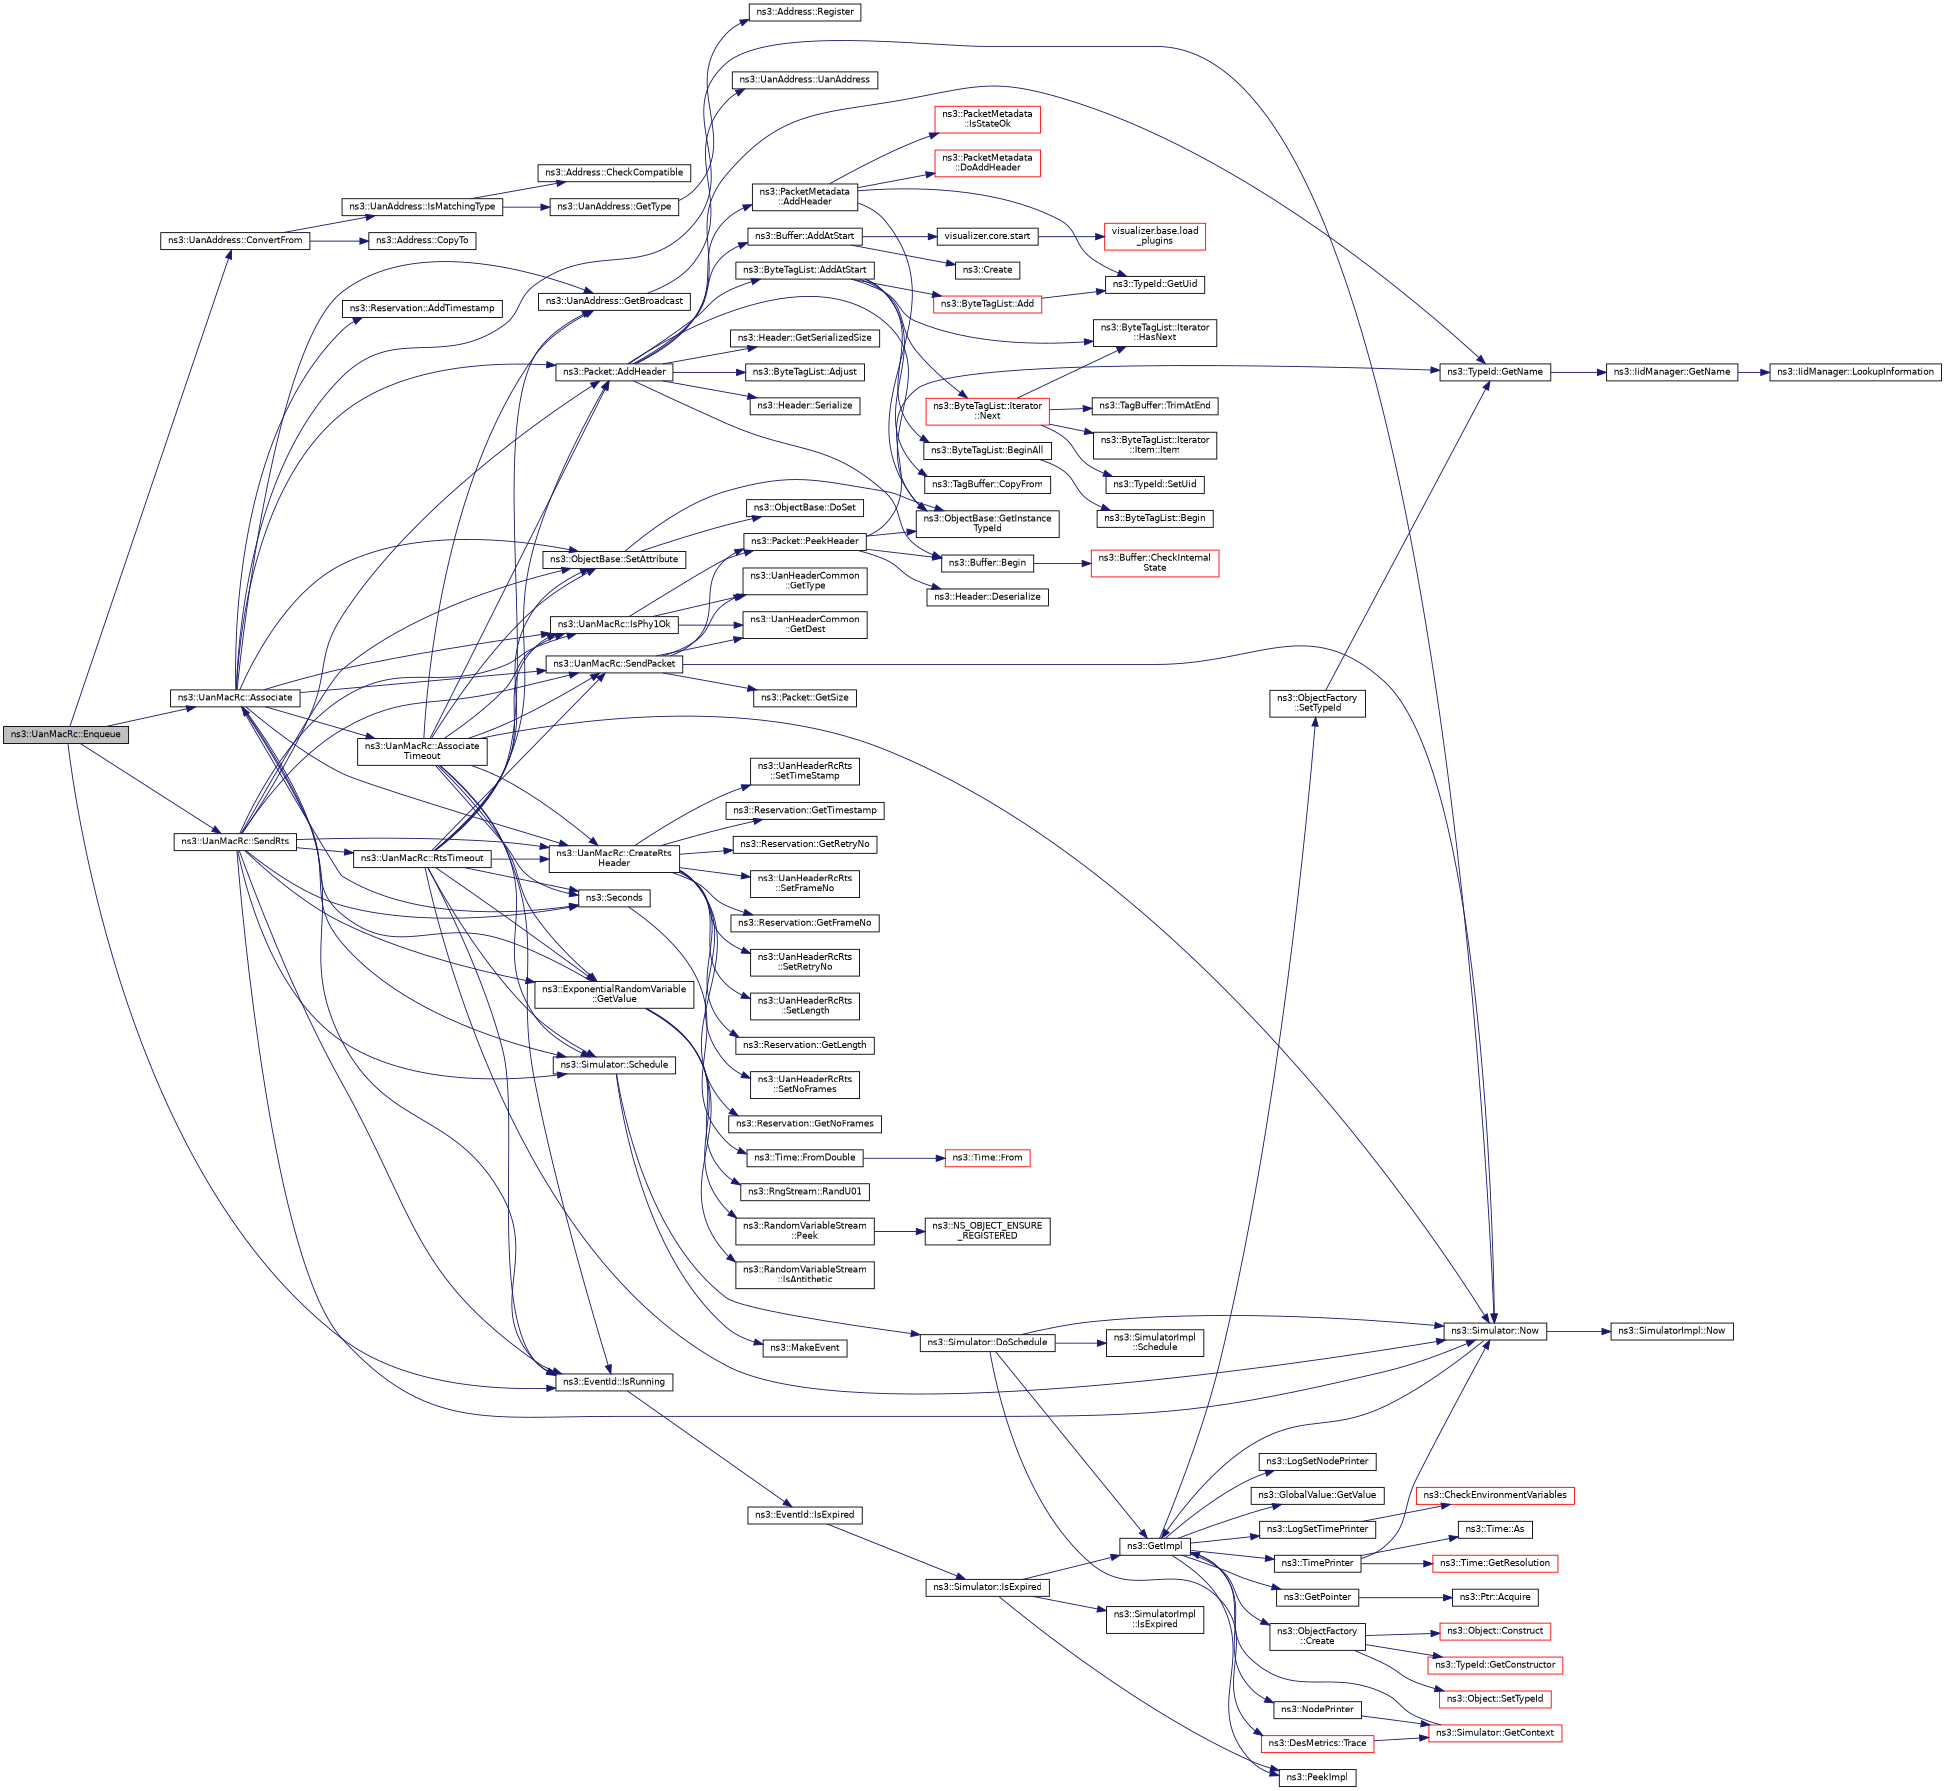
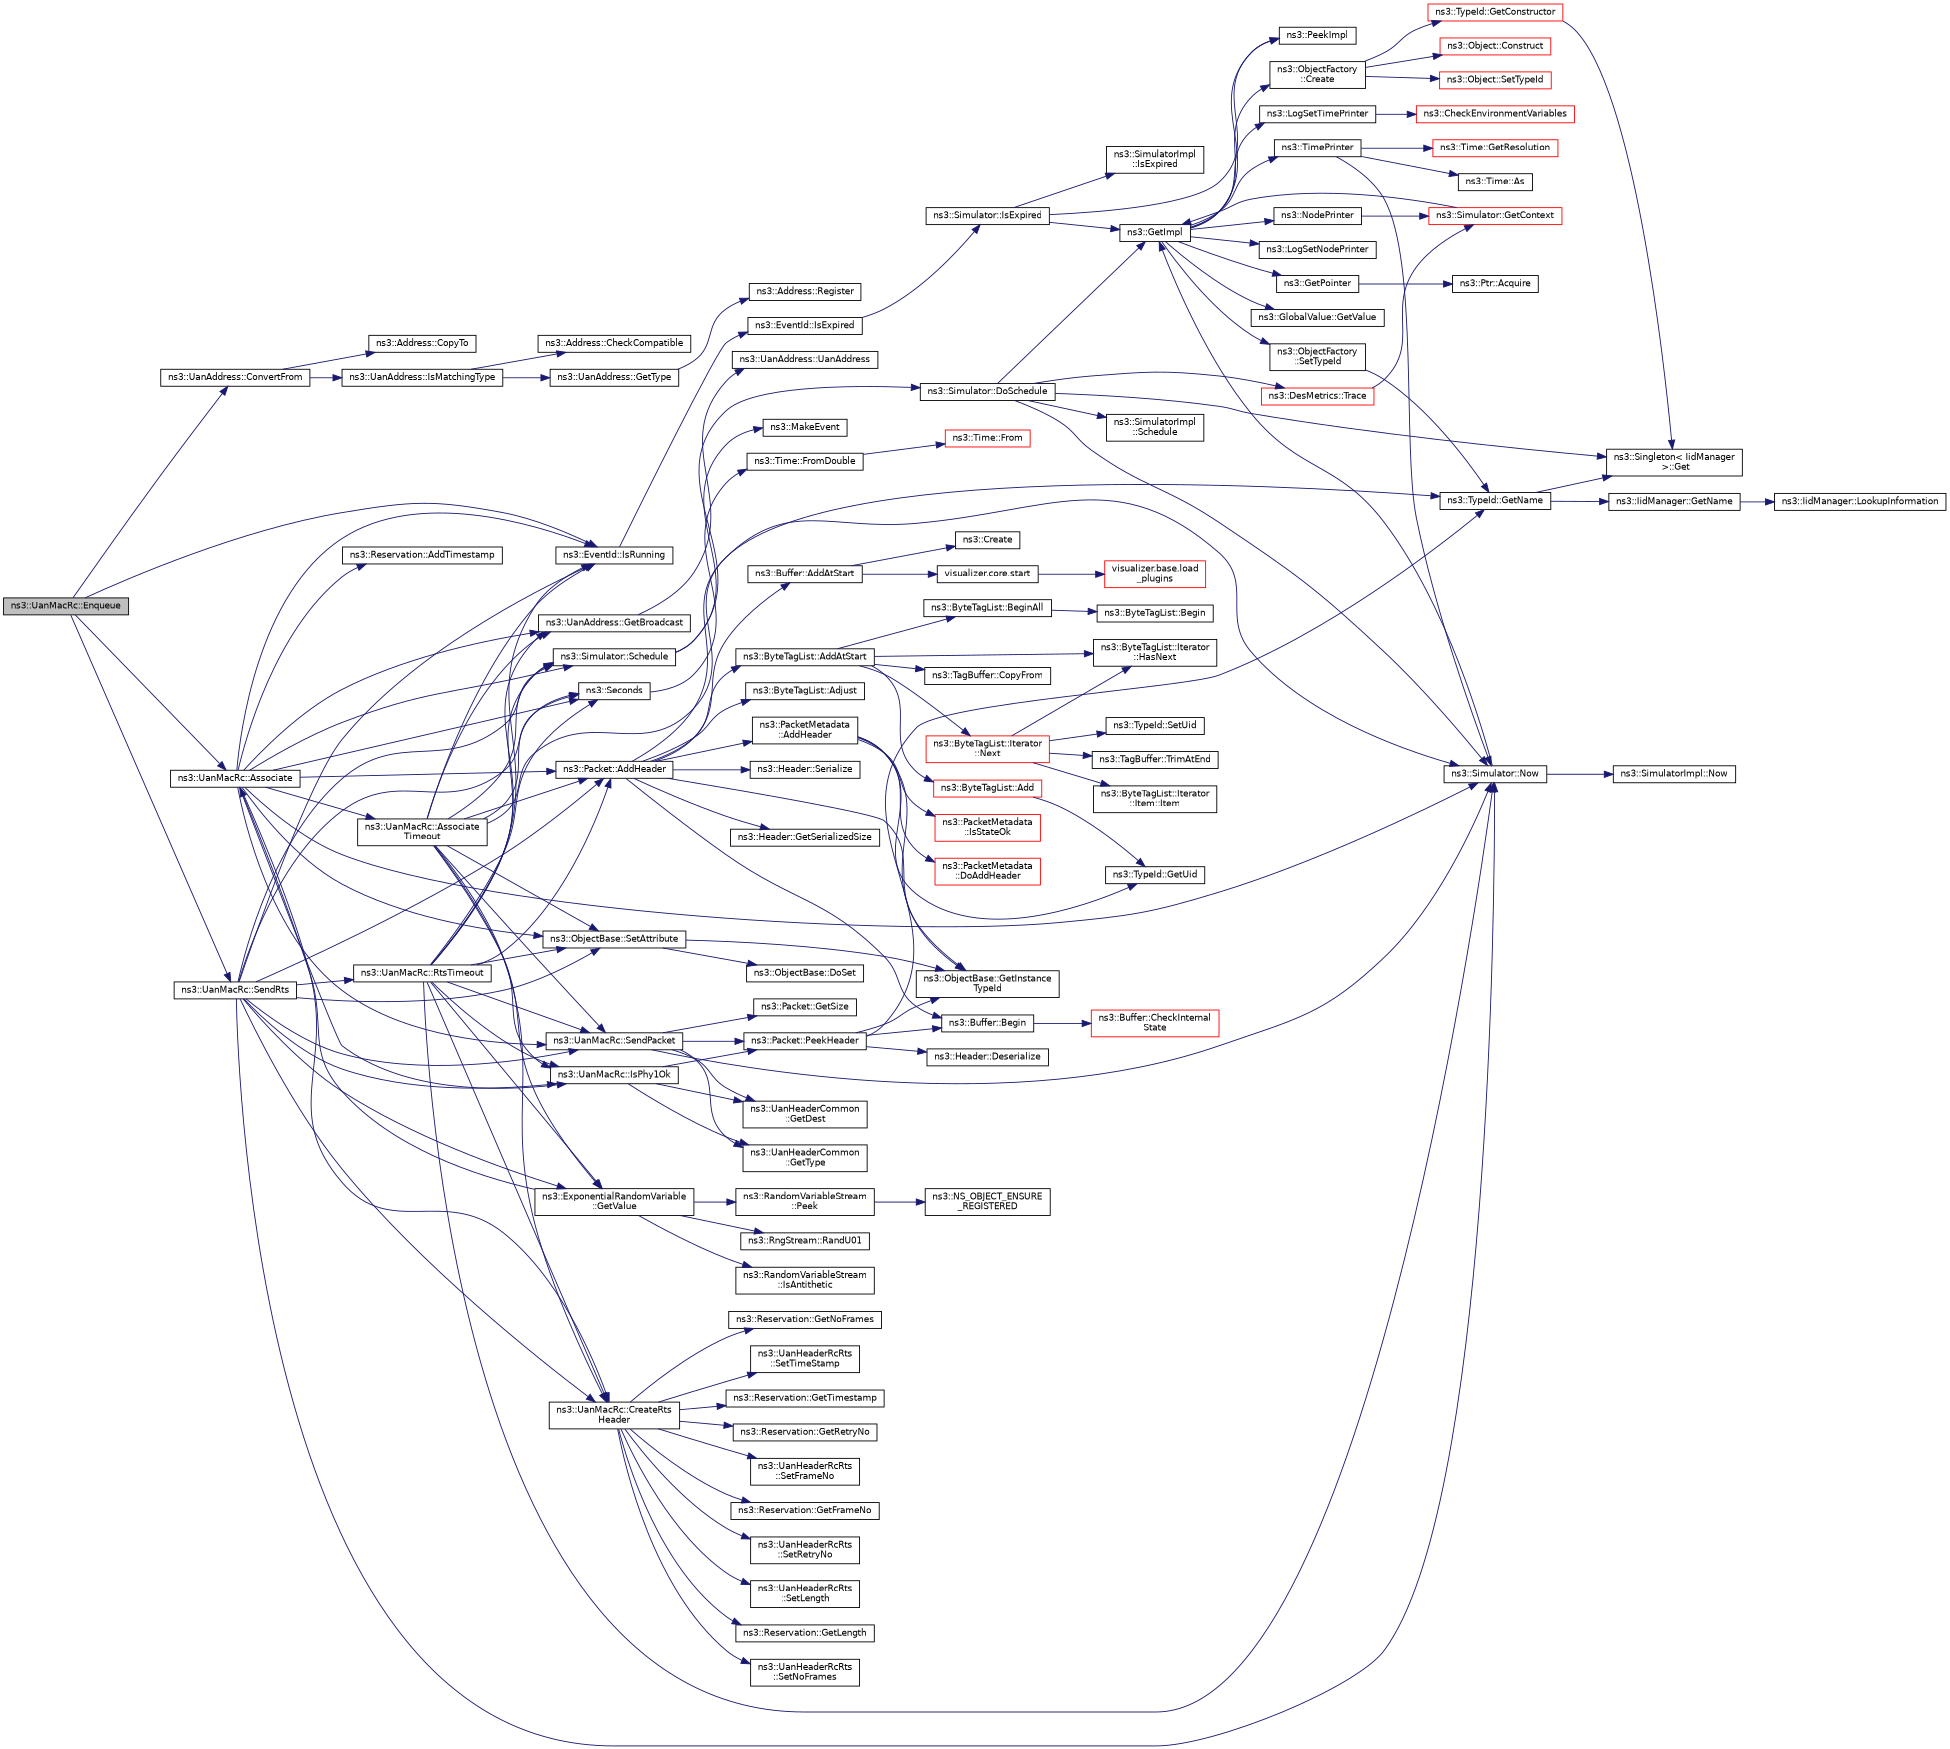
node "ns3::Singleton< IidManager >::Get": added
